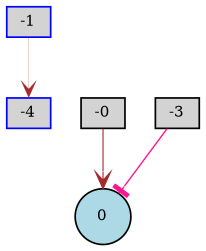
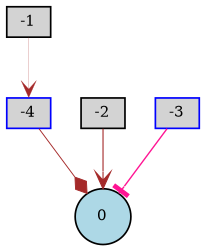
node "-1": color blue -> black
node "-0": label "-0" -> "-2"
node "-3": color black -> blue
edge "-4" -> "0": added
